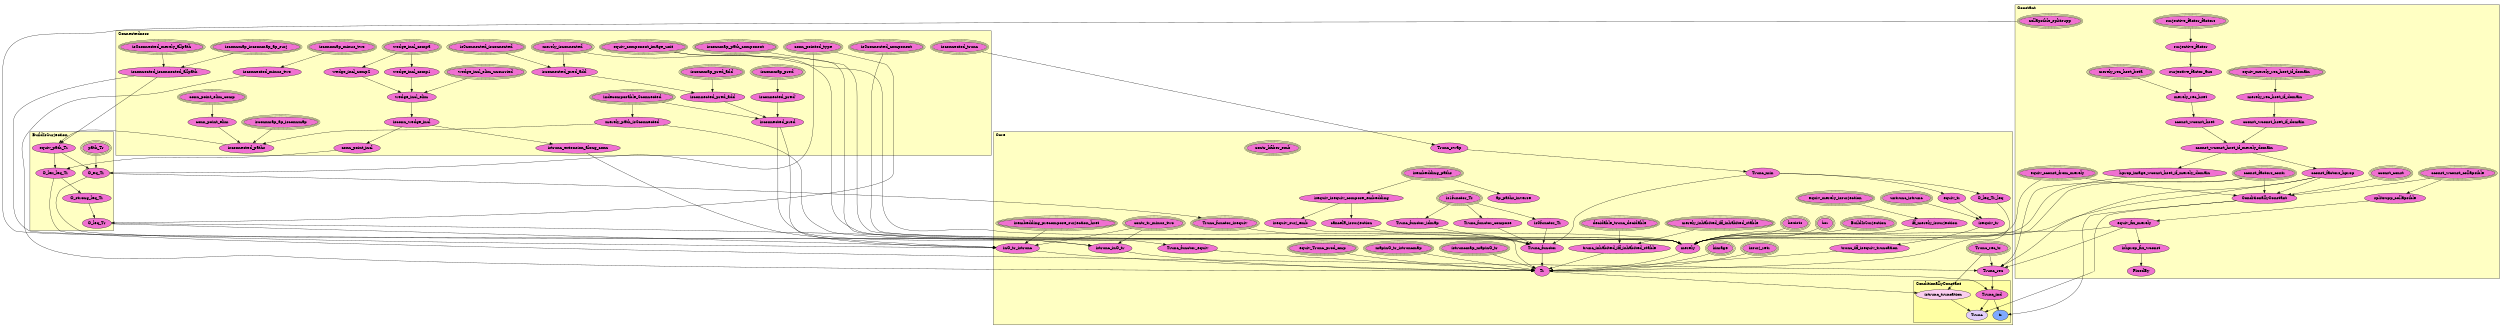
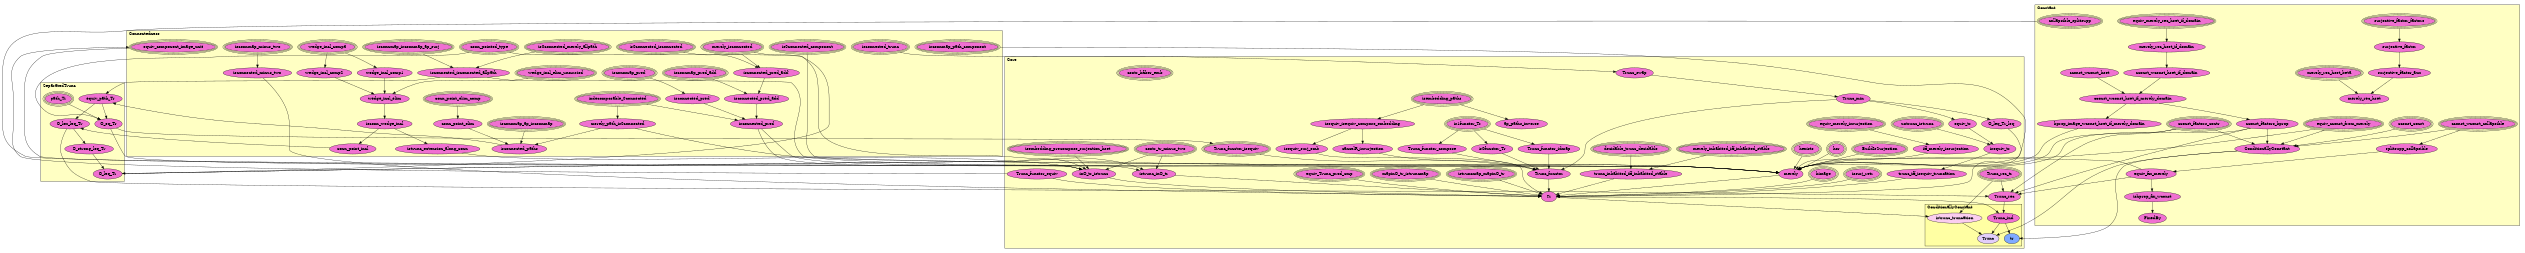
edge "merely_rec_hset" -> "cconst_wconst_hset": removed
cluster "BuildIsSurjection": label "BuildIsSurjection" -> "SeparatedTrunc"
edge "equiv_component_image_unit" -> "Trunc_functor_equiv": reversed
